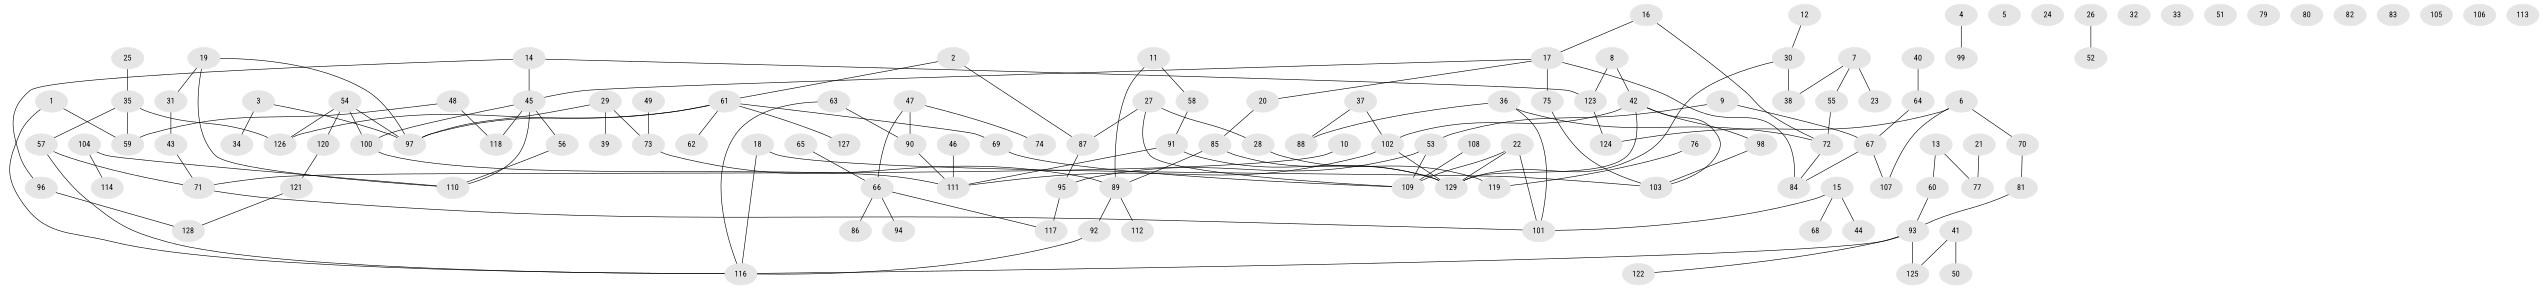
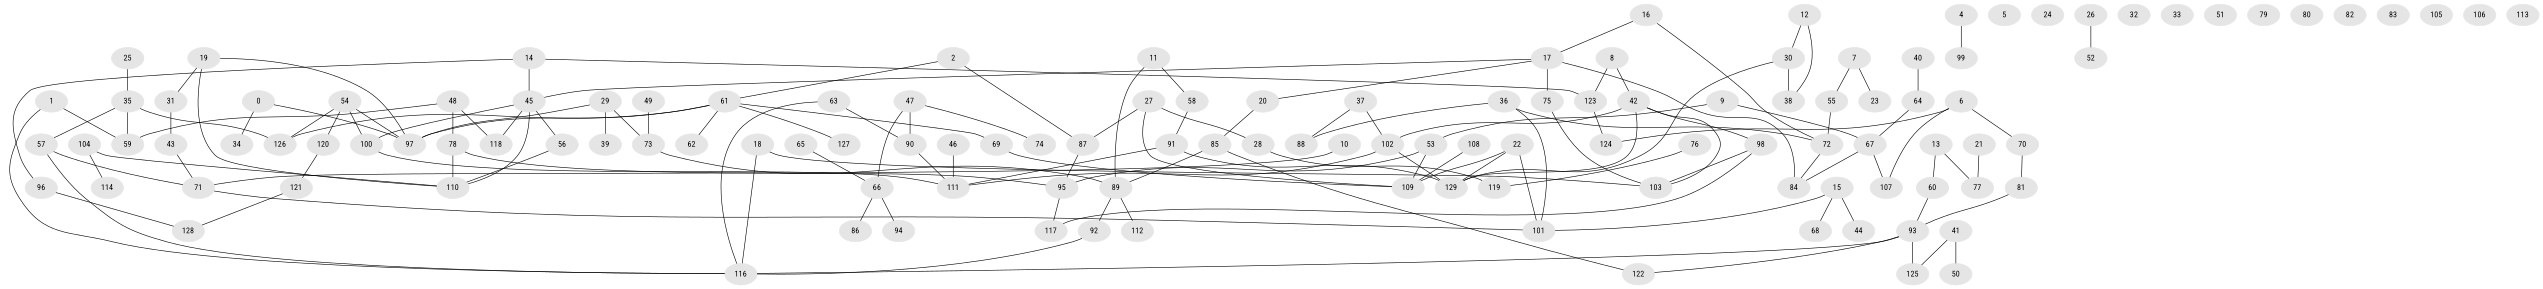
edge "7" -- "38": now "12" -- "38"
node "3": label "3" -> "0"
node "78": added
edge "85" -- "129": now "85" -- "122"
edge "66" -- "117": now "98" -- "117"
